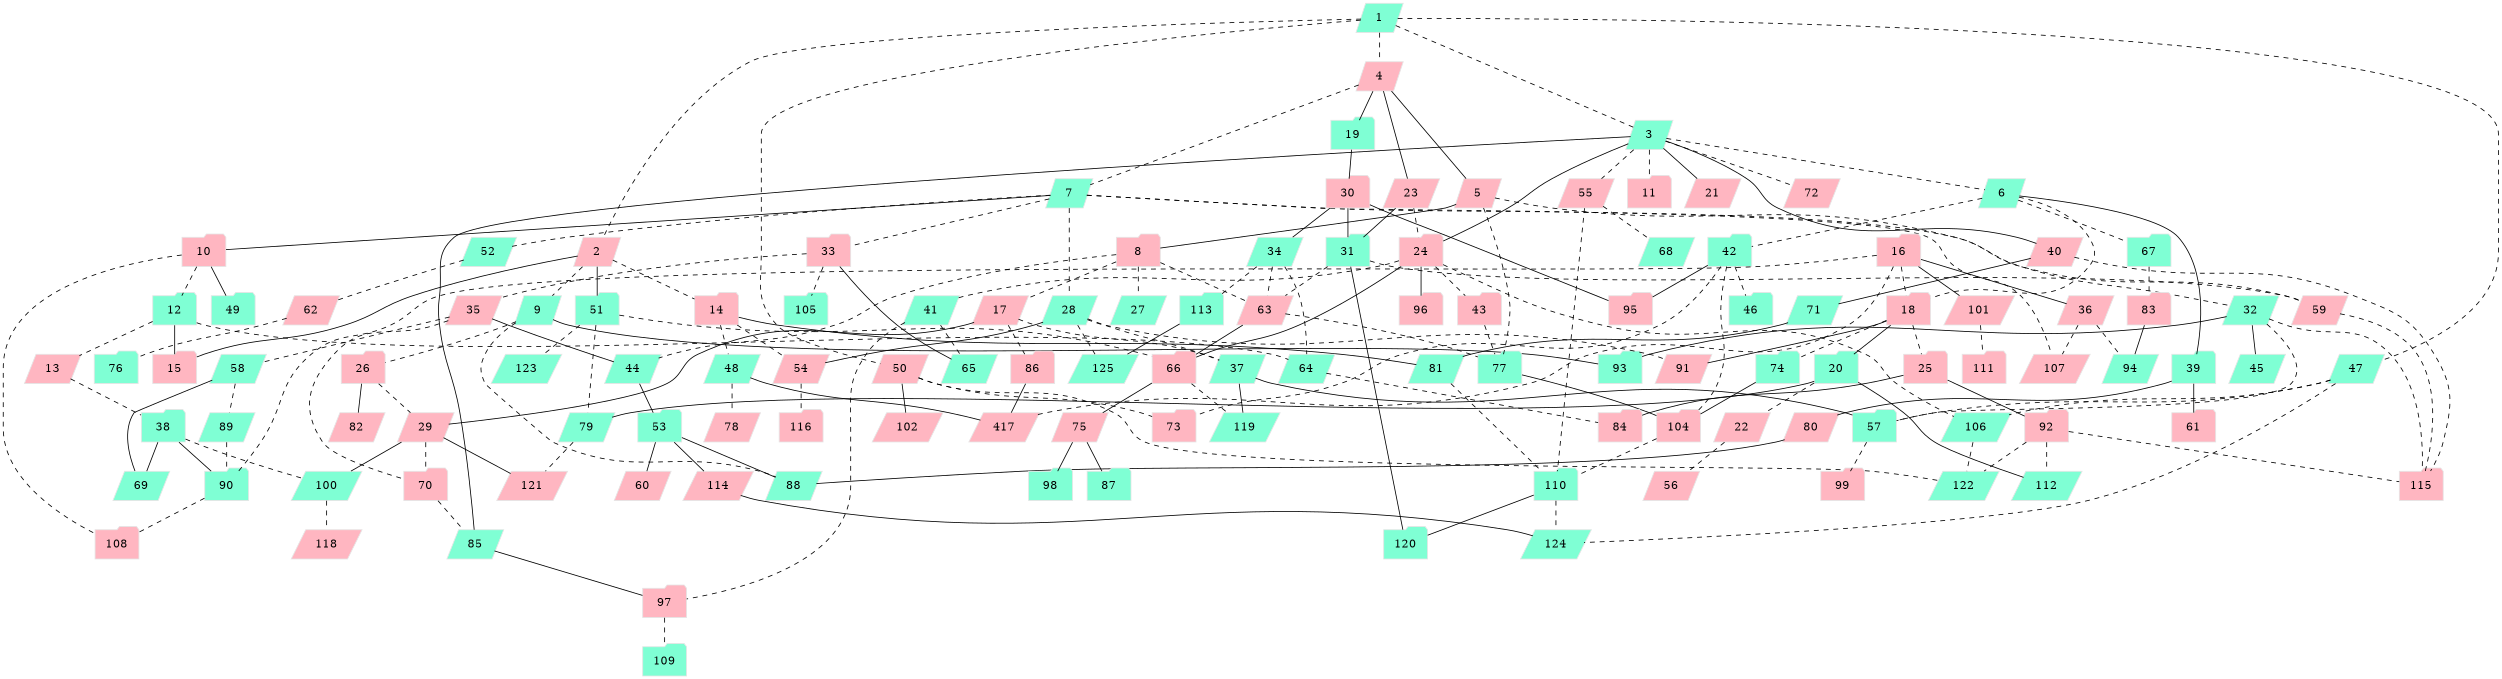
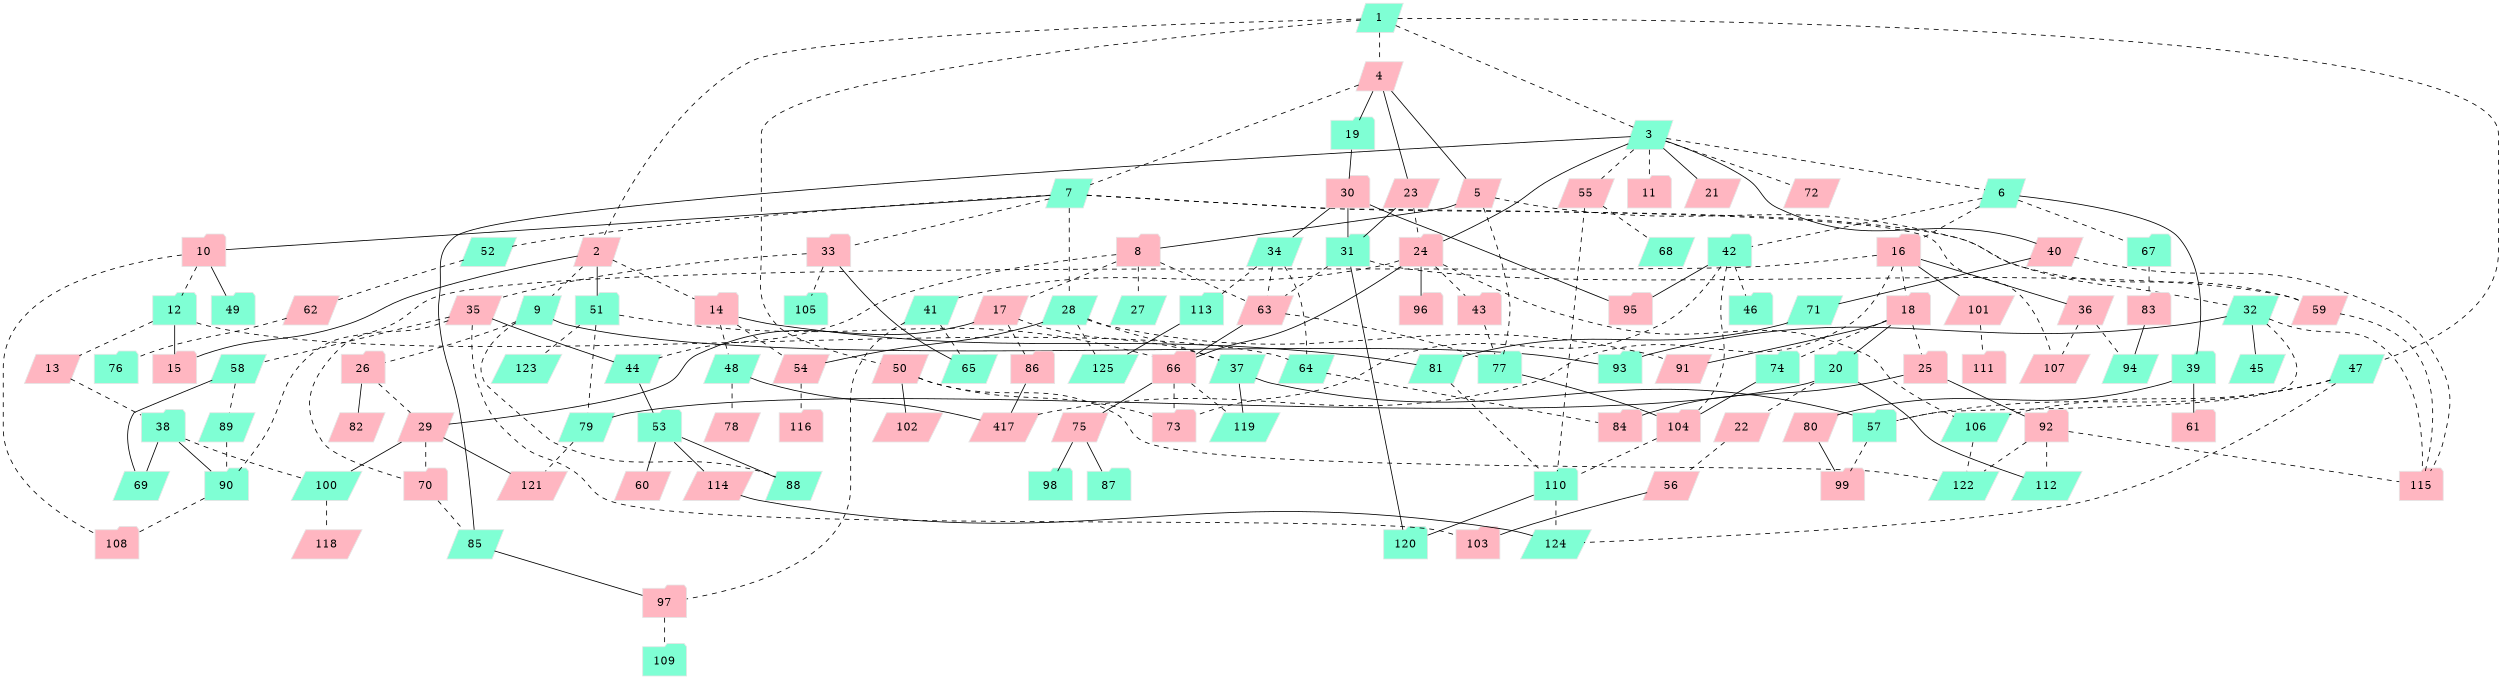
edge "6" -- "18": now "6" -- "16"
edge "66" -- "73": added
edge "80" -- "88": now "80" -- "99"
node "103": added
